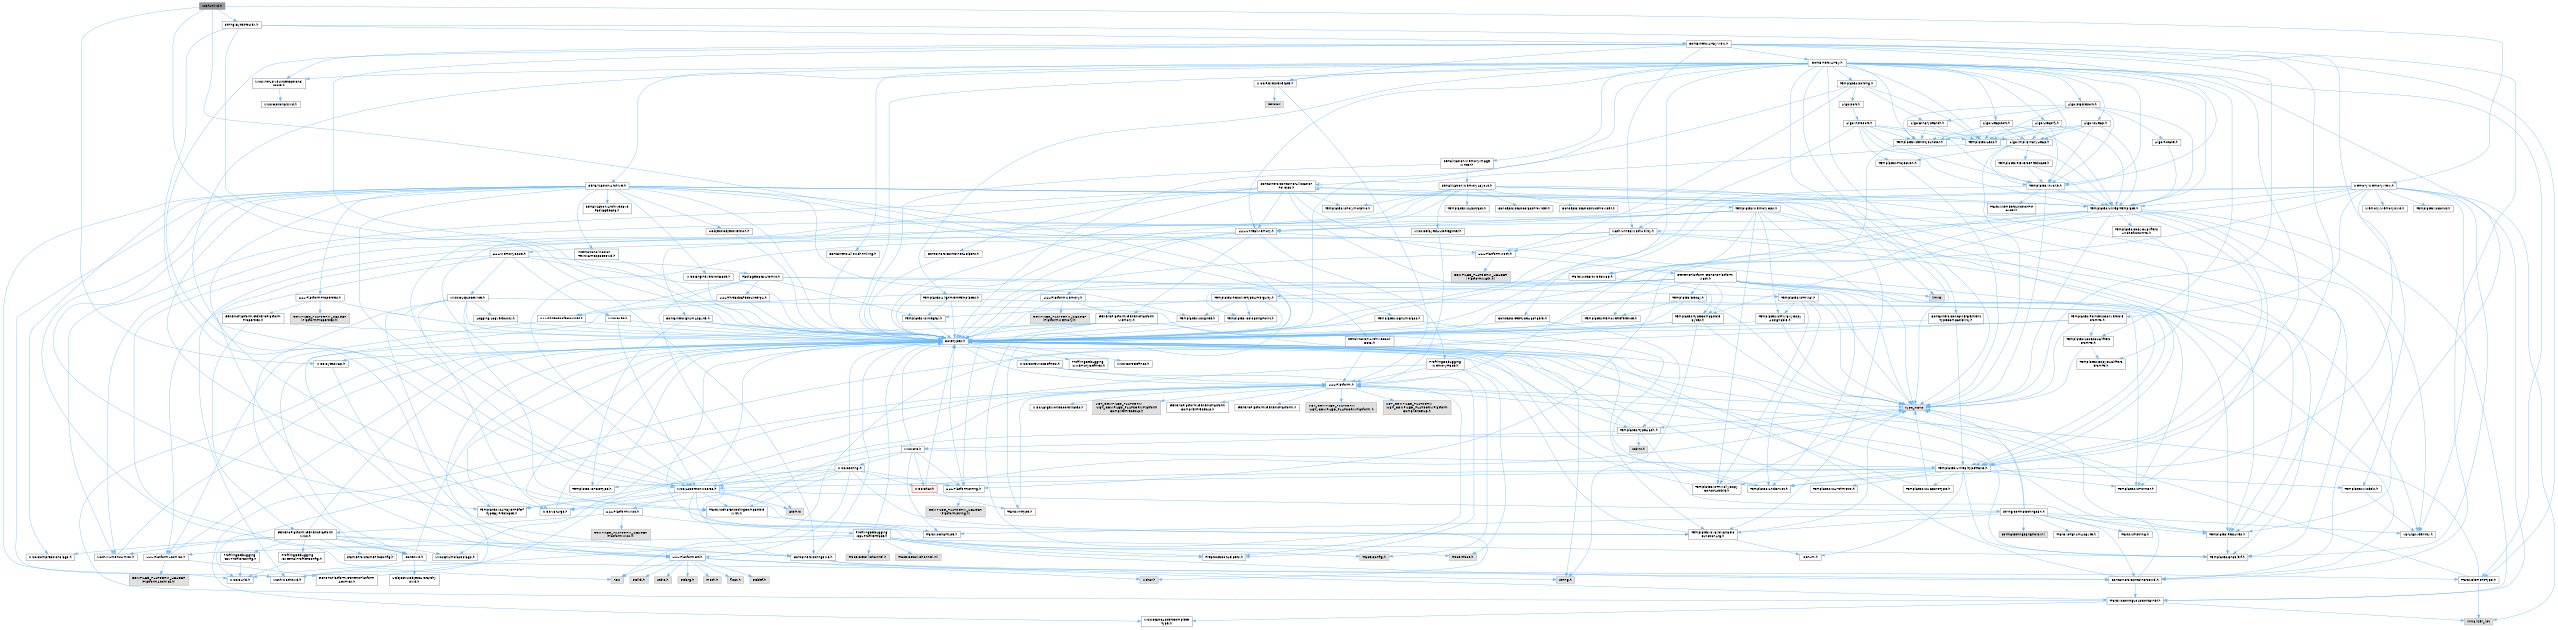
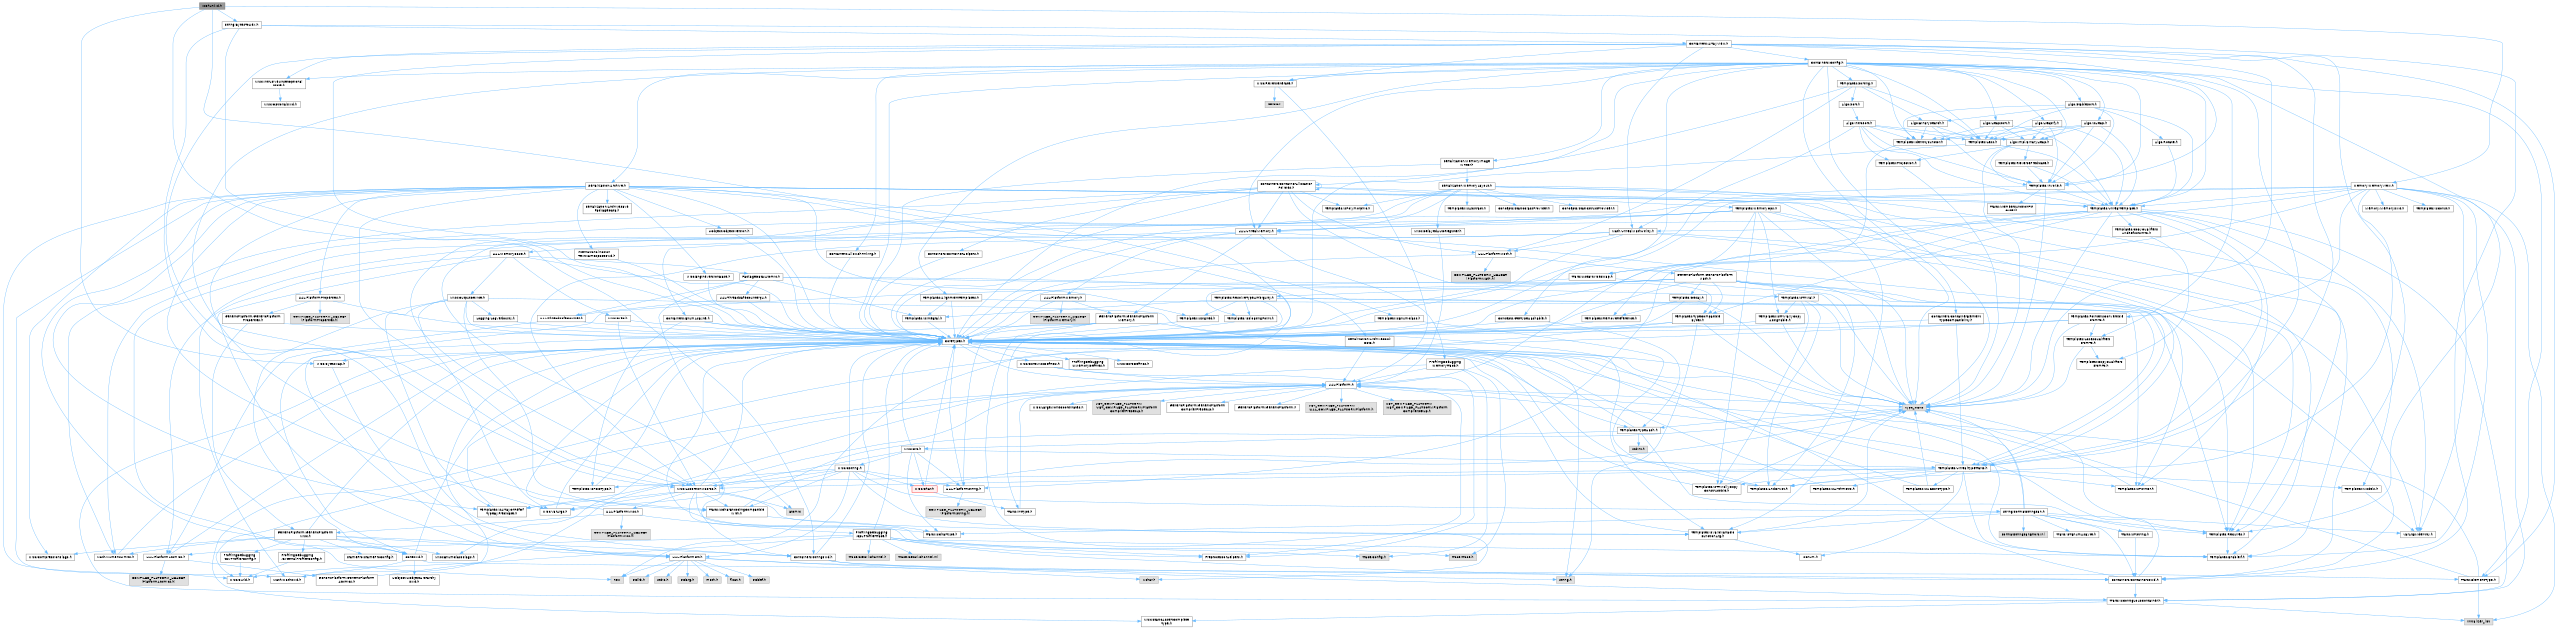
node "Containers/Array.h": label "Containers/Array.h" -> "Containers/Config.h"
node "limits": removed
edge "Templates/ResolveTypeAmbiguity.h" -> "Templates/Requires.h": added
node "UBT_COMPILED_PLATFORM /UBT_COMPILED_PLATFORMPlatform.h": label "UBT_COMPILED_PLATFORM /UBT_COMPILED_PLATFORMPlatform.h" -> "UBT_COMPILED_PLATFORM /HAL_COMPILED_PLATFORMPlatform.h"
edge "Misc/AssertionMacros.h" -> "String/FormatStringSan.h": now "Misc/CString.h" -> "String/FormatStringSan.h"
edge "Traits/IsTString.h" -> "Containers/ContainersFwd.h": added
